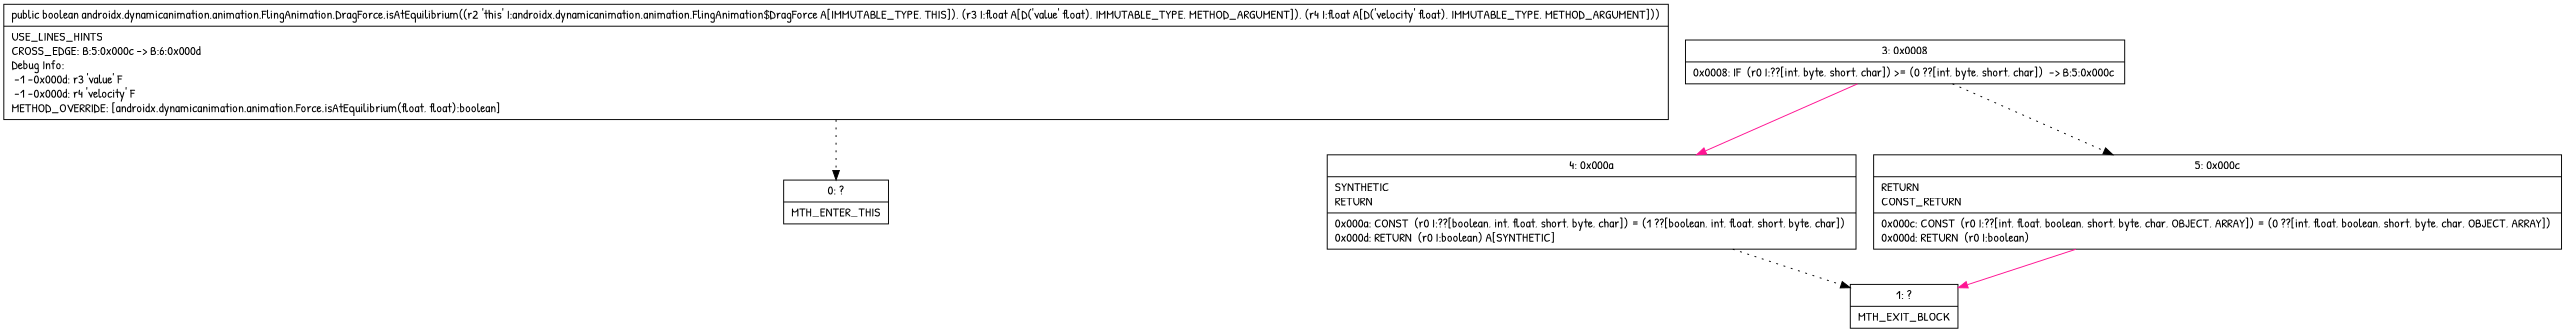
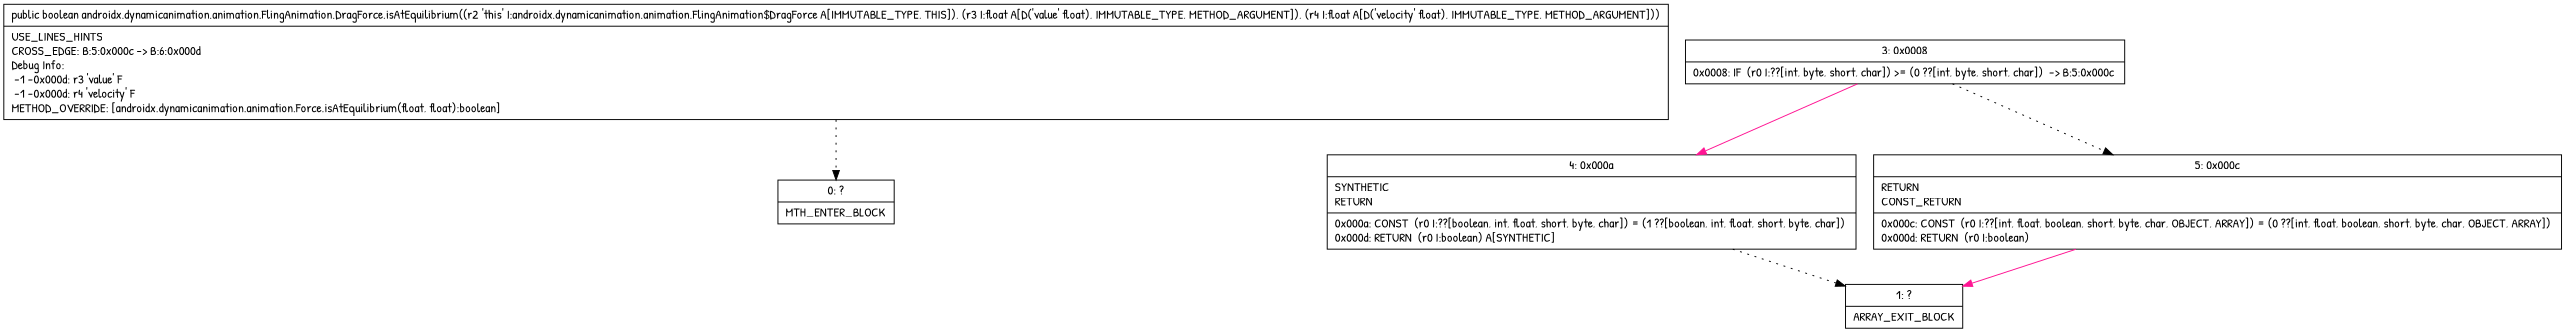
node "0: ?": text "MTH_ENTER_THIS" -> "MTH_ENTER_BLOCK"
node "1: ?": text "MTH_EXIT_BLOCK" -> "ARRAY_EXIT_BLOCK"
